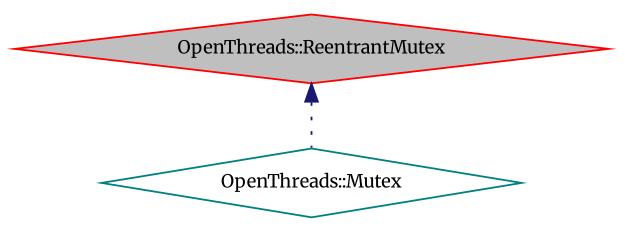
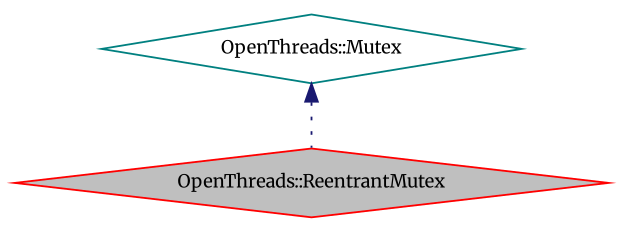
edge "OpenThreads::Mutex" -> "OpenThreads::ReentrantMutex": reversed
